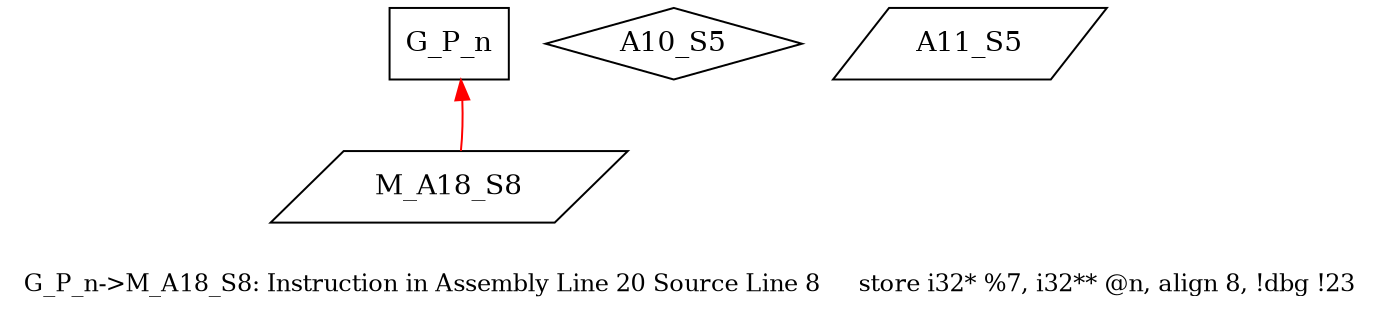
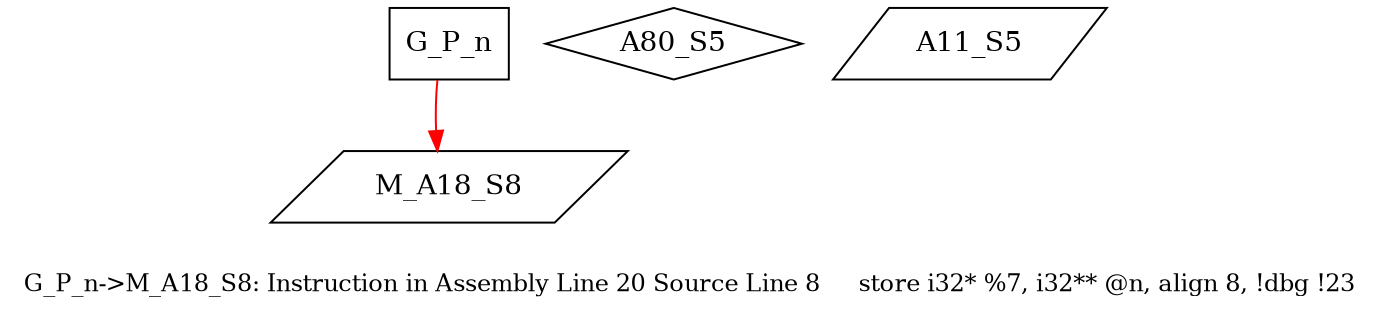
node "A10_S5": label "A10_S5" -> "A80_S5"
edge "M_A18_S8" -> "G_P_n": reversed
